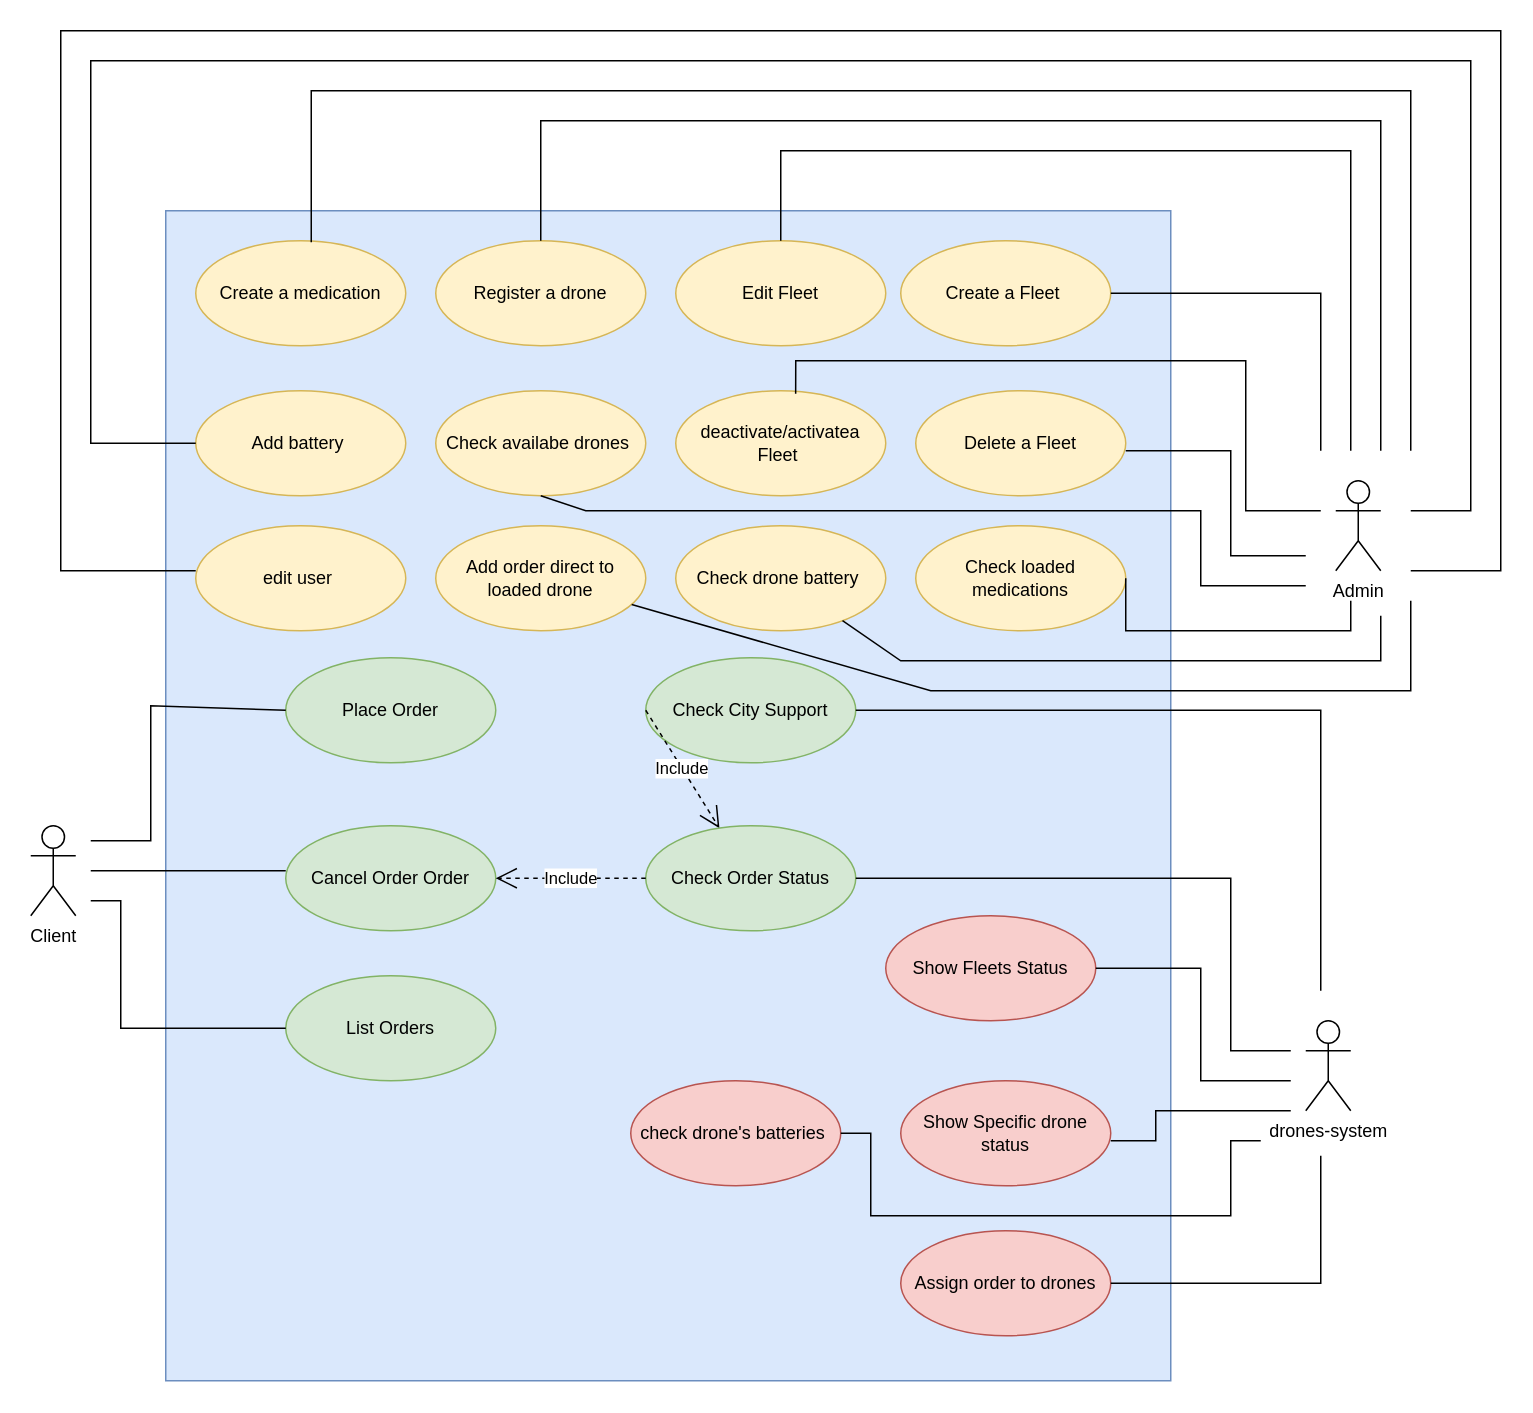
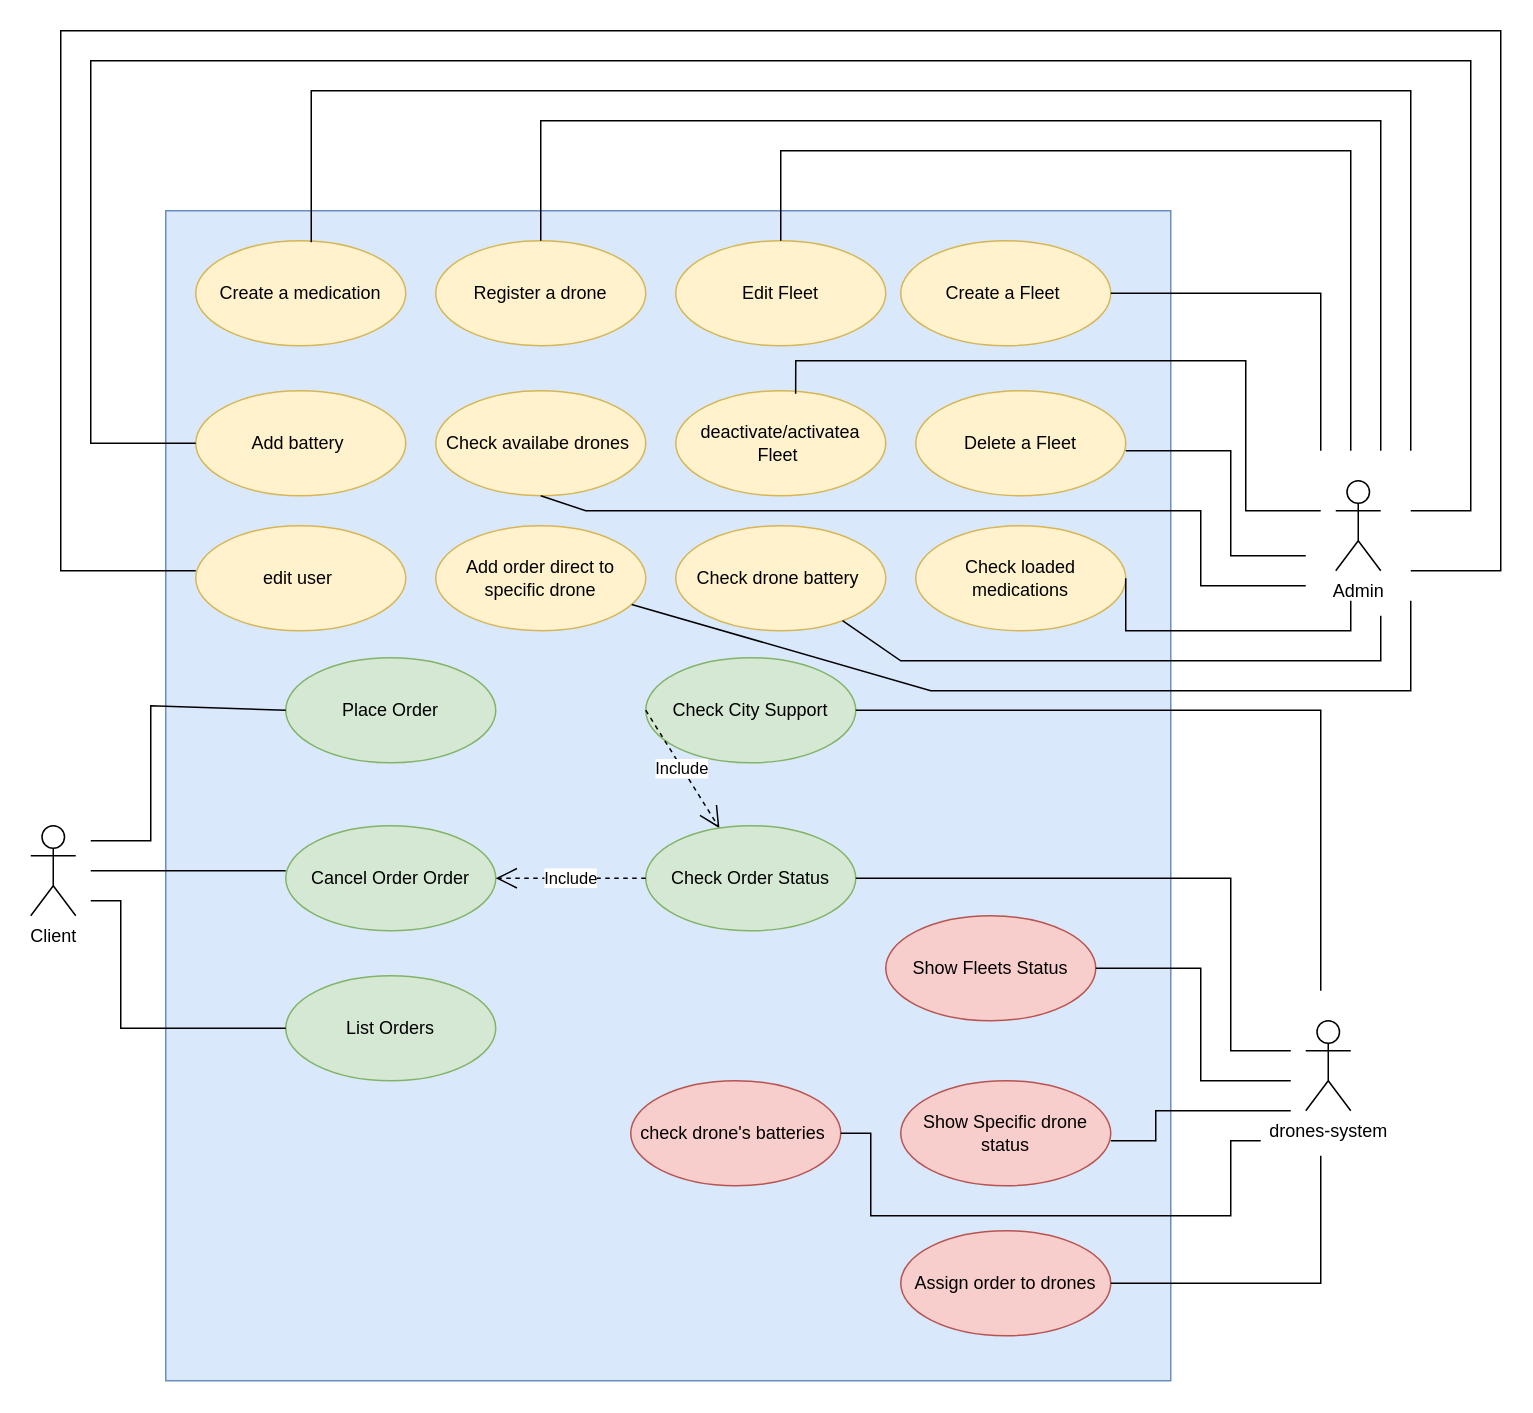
node "Add order direct toloaded drone": label "Add order direct toloaded drone" -> "Add order direct tospecific drone"
